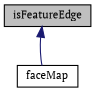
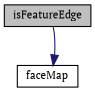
edge "faceMap" -> "isFeatureEdge": reversed
